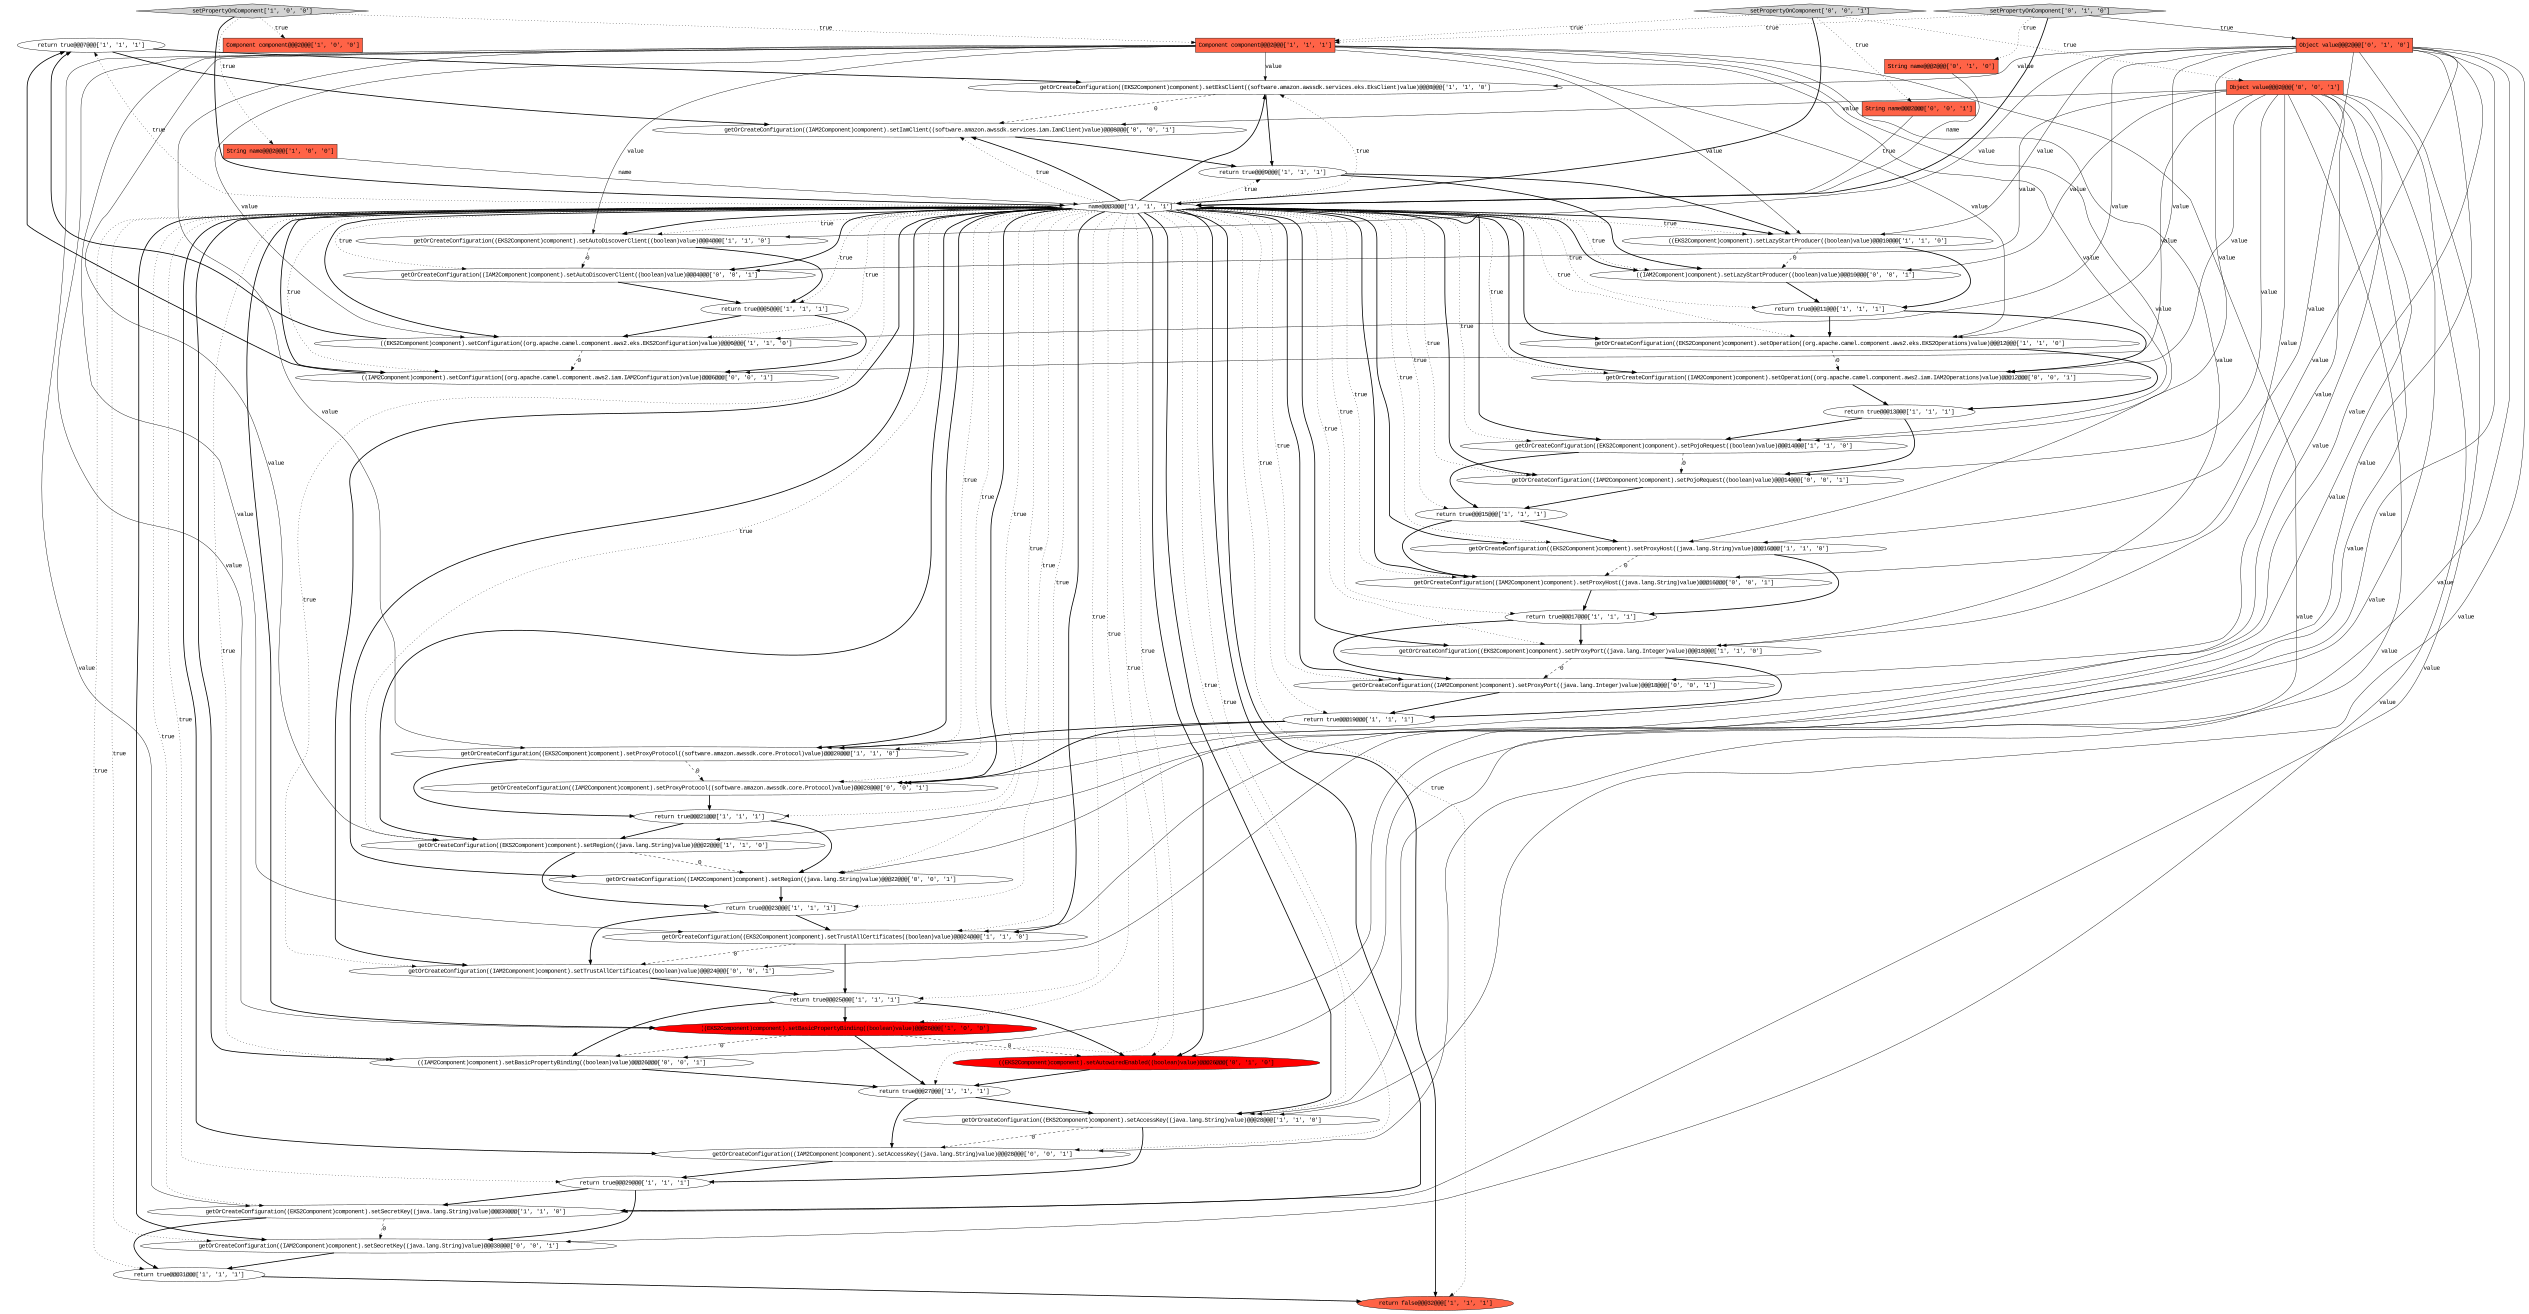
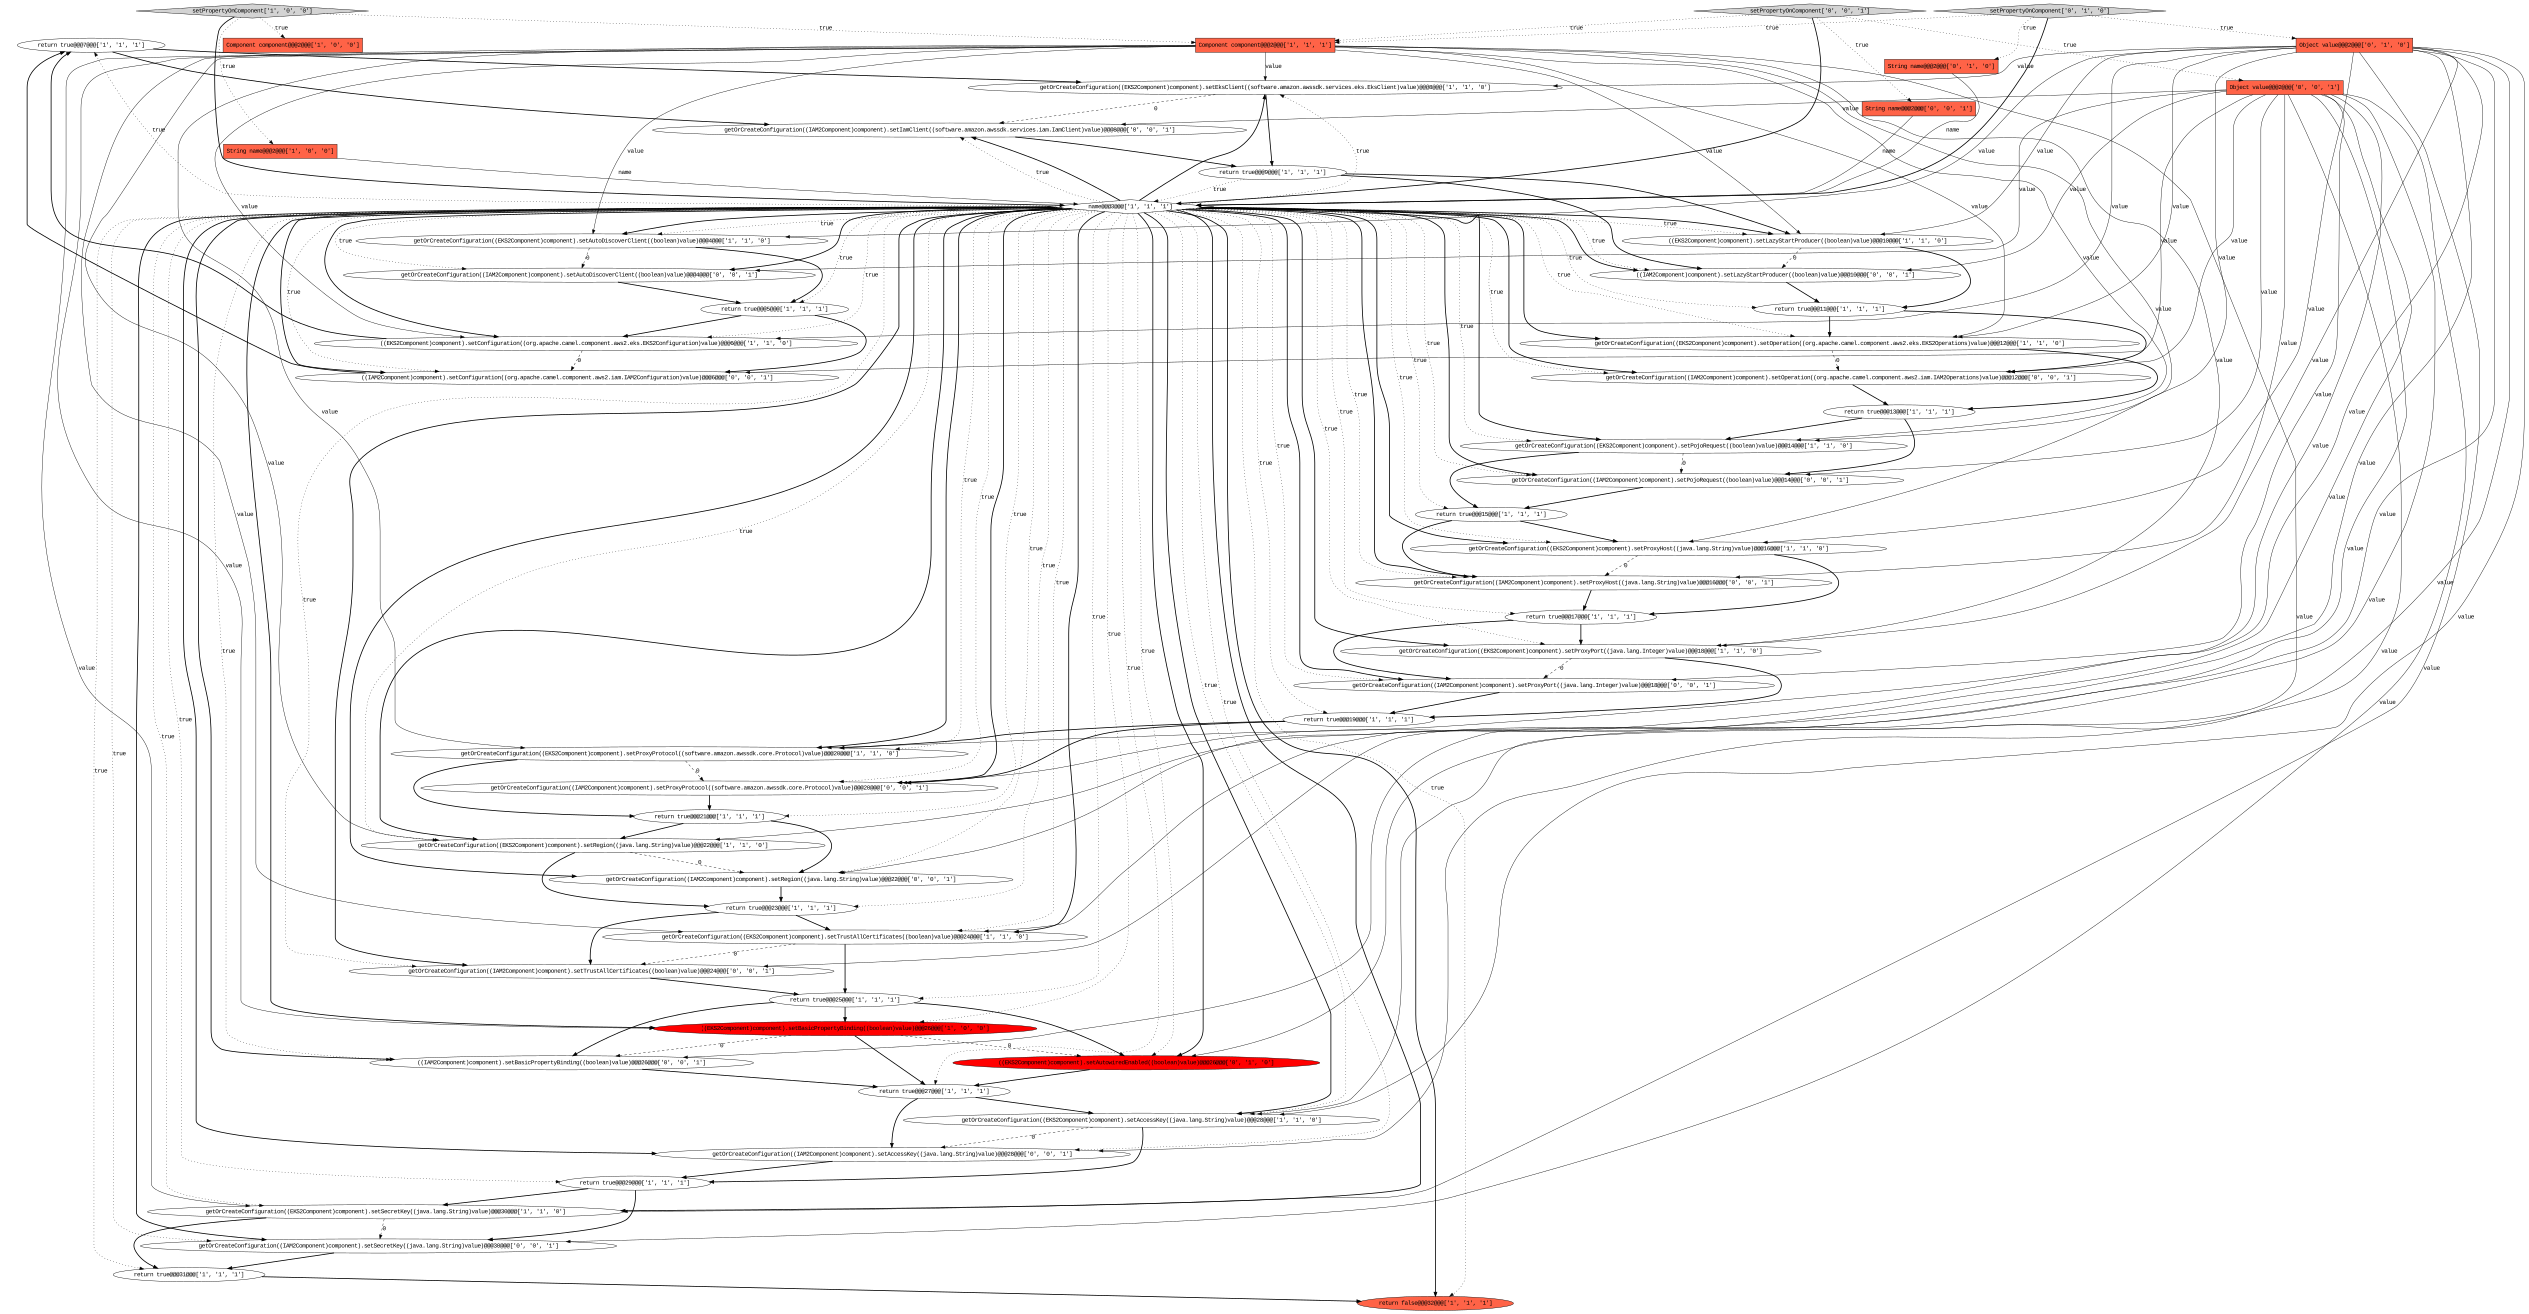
edge "setPropertyOnComponent['0', '1', '0']" -> "Object value@@@2@@@['0', '1', '0']": style solid -> dotted
edge "String name@@@2@@@['0', '0', '1']" -> "name@@@3@@@['1', '1', '1']": label "true" -> "name"
edge "name@@@3@@@['1', '1', '1']" -> "return true@@@9@@@['1', '1', '1']": reversed
